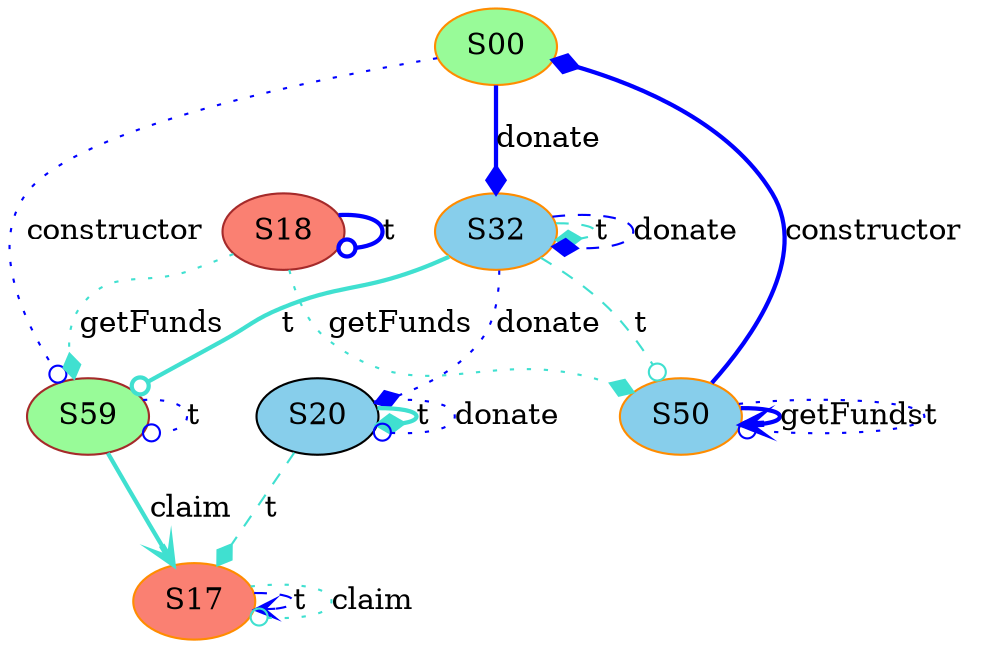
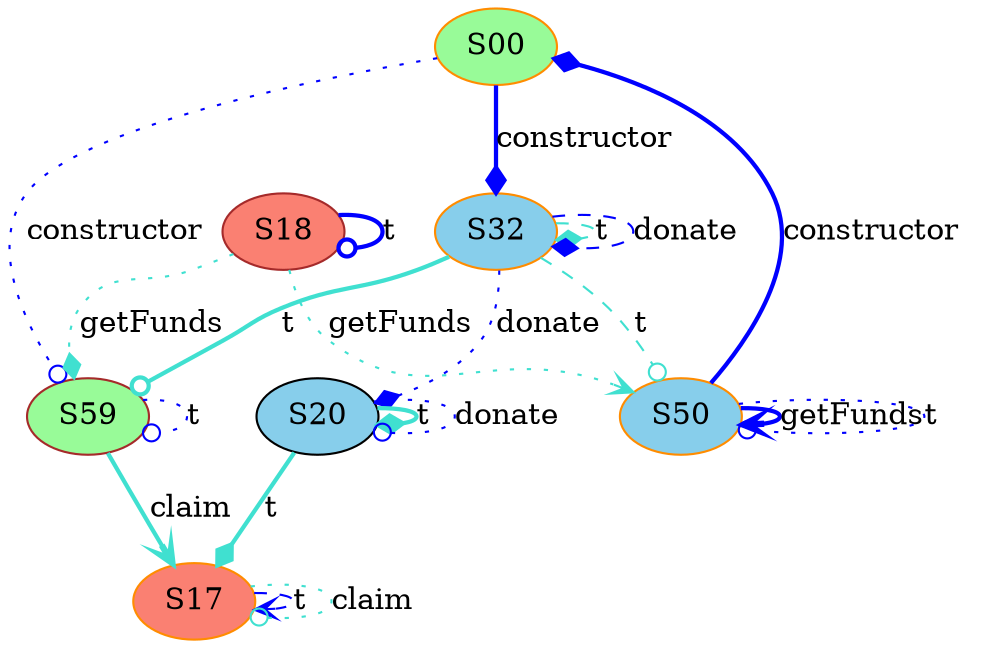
edge "S00" -> "S32": label "donate" -> "constructor"
edge "S18" -> "S50": arrowhead diamond -> vee
edge "S20" -> "S17": style dashed -> bold
